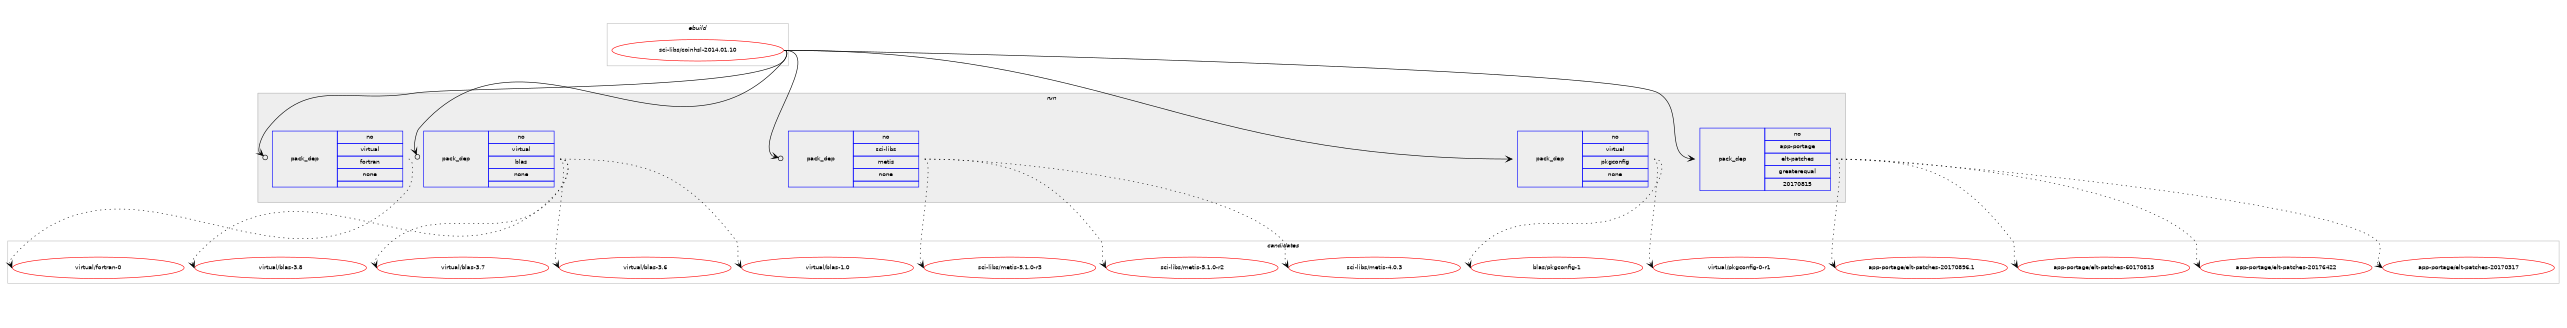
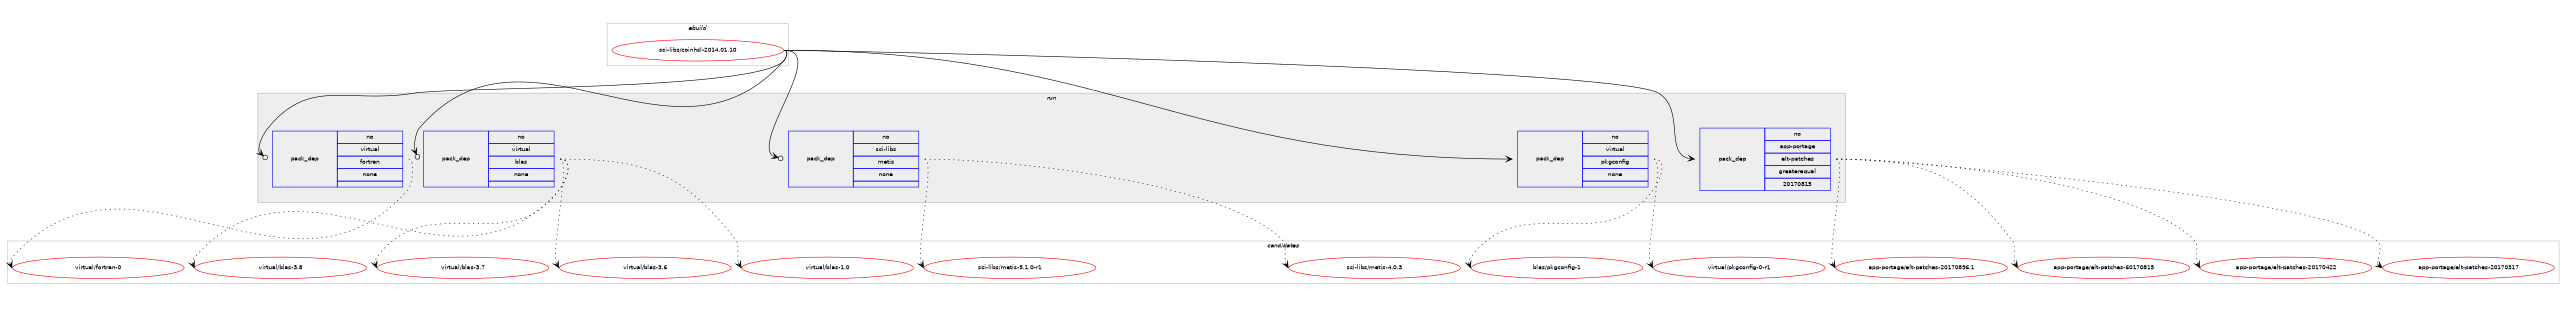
node "sci-libs/metis-5.1.0-r3": label "sci-libs/metis-5.1.0-r3" -> "sci-libs/metis-5.1.0-r1"
node "sci-libs/metis-5.1.0-r2": removed
node "app-portage/elt-patches-20176422": label "app-portage/elt-patches-20176422" -> "app-portage/elt-patches-20170422"
